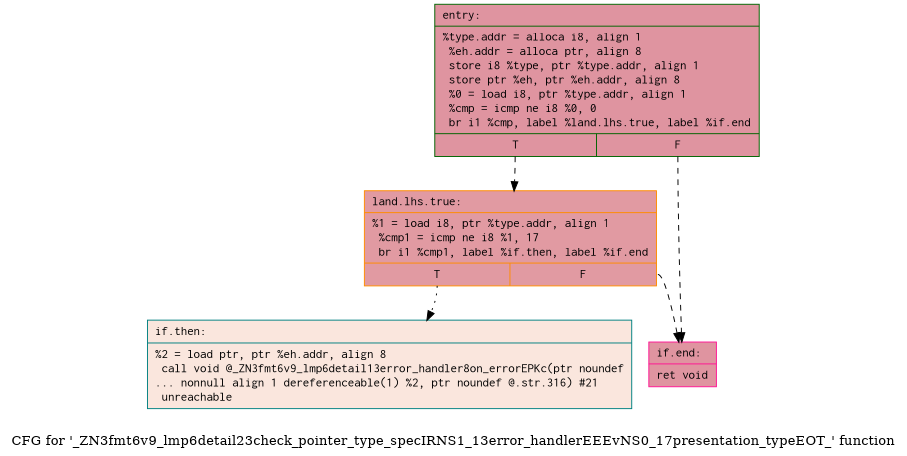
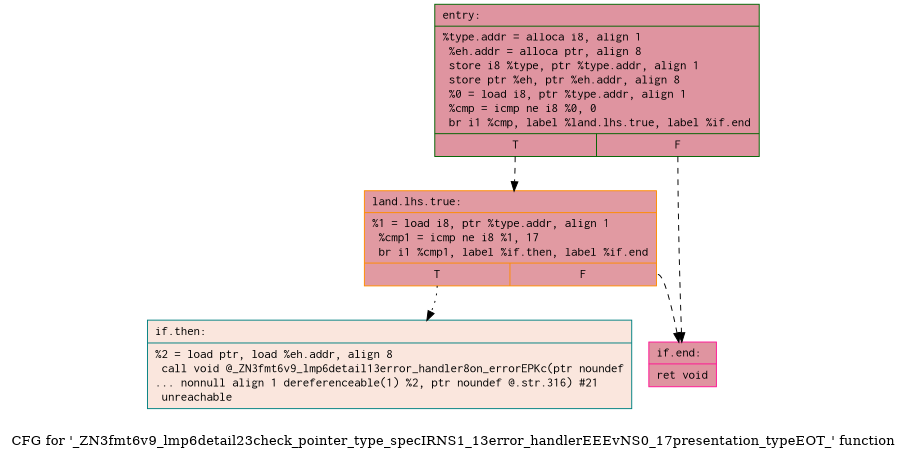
node "if.then:": text "%2 = load ptr, ptr %eh.addr, align 8" -> "%2 = load ptr, load %eh.addr, align 8"
